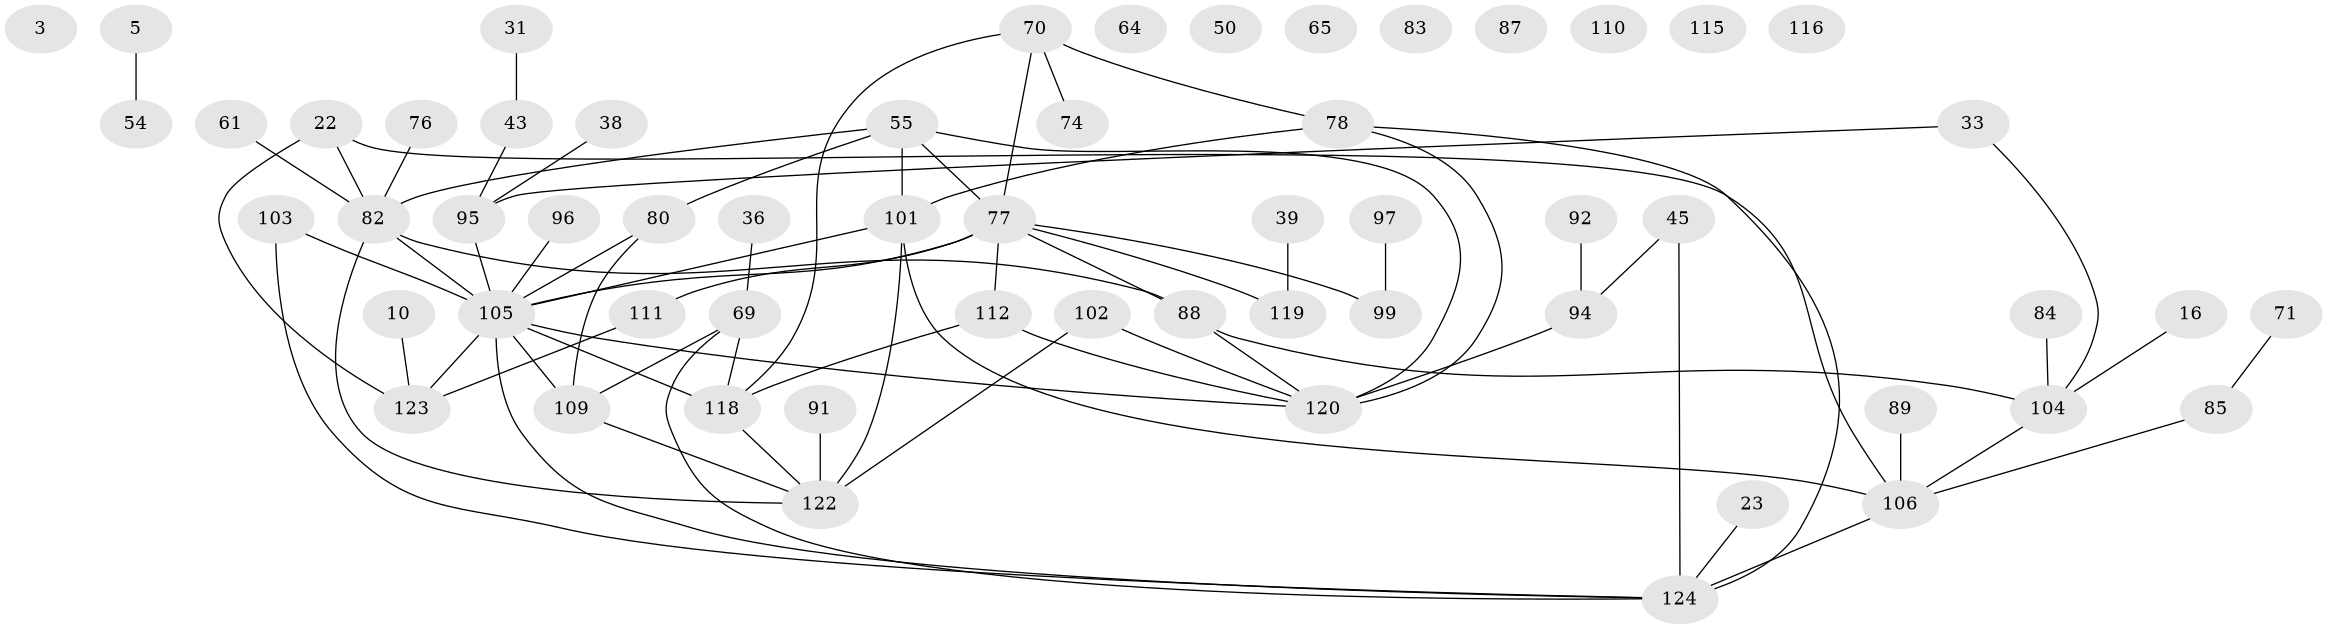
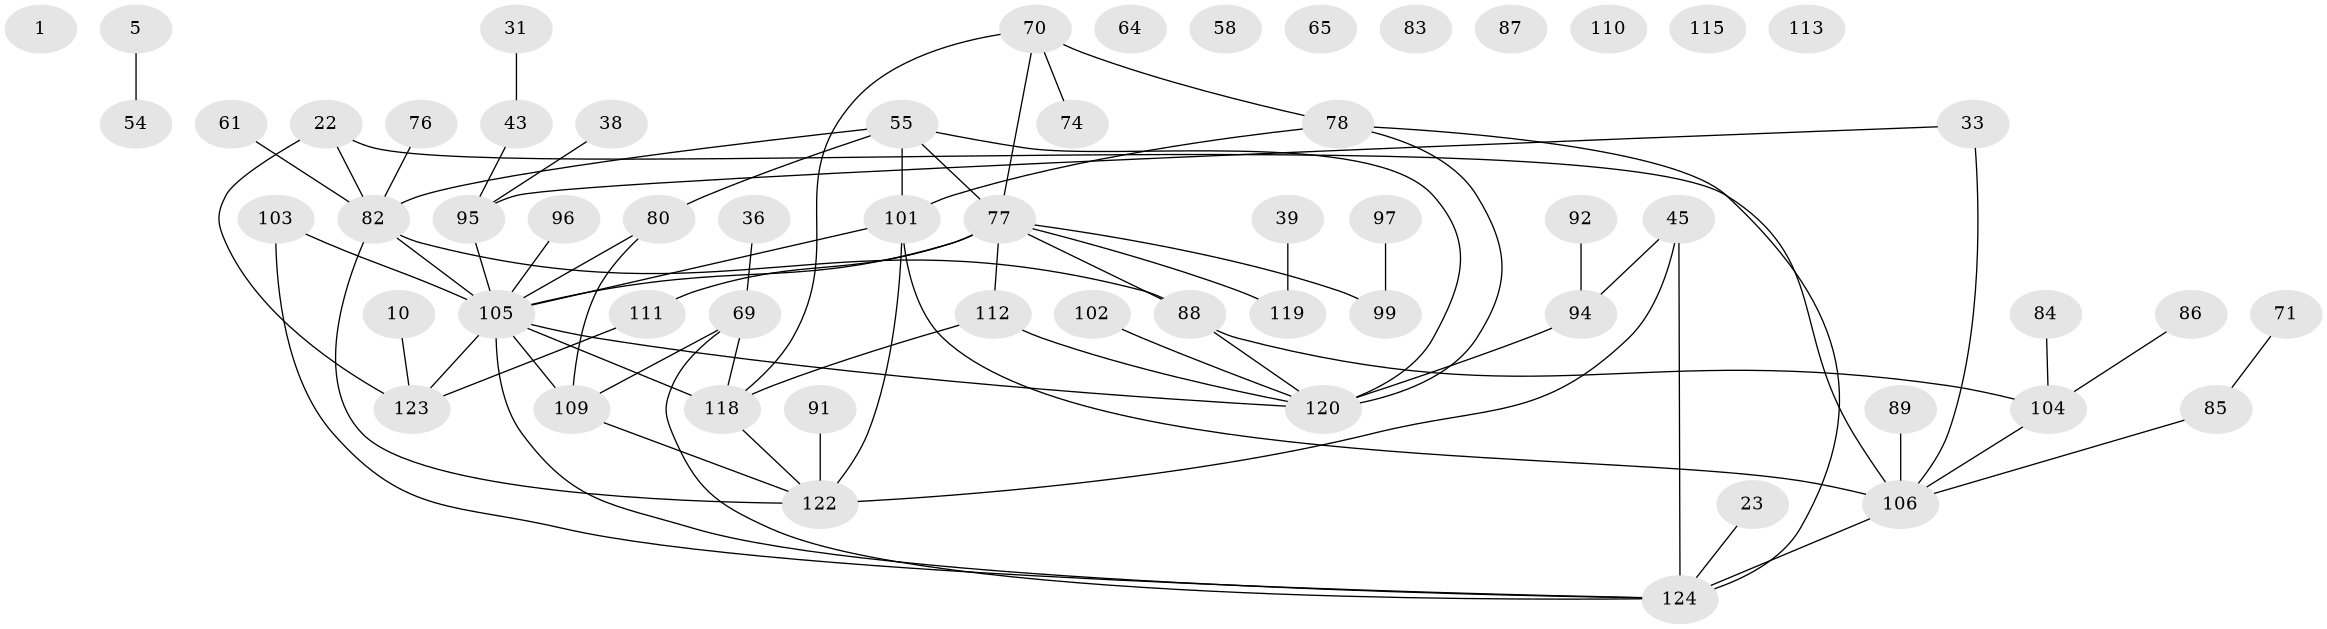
node "3": label "3" -> "1"
node "50": label "50" -> "58"
node "116": label "116" -> "113"
edge "33" -- "104": now "33" -- "106"
node "16": label "16" -> "86"
edge "102" -- "122": now "45" -- "122"
